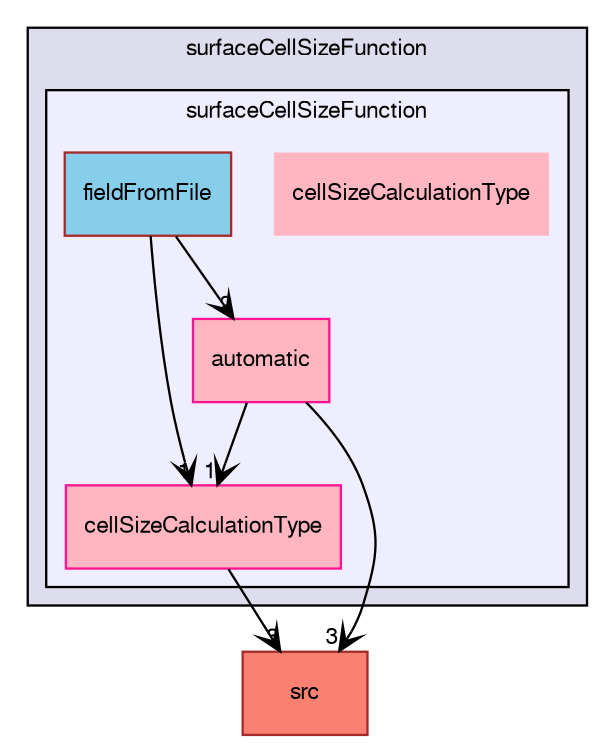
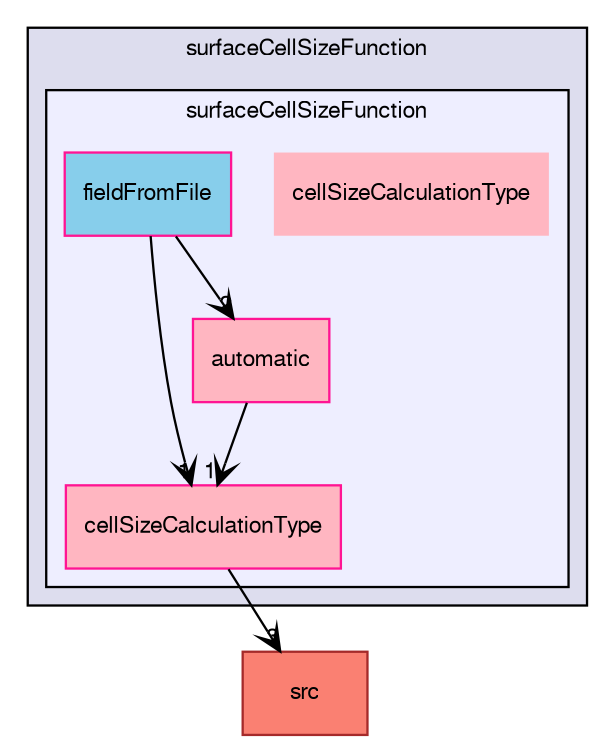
node "fieldFromFile": color brown -> deeppink
edge "automatic" -> "src": removed
